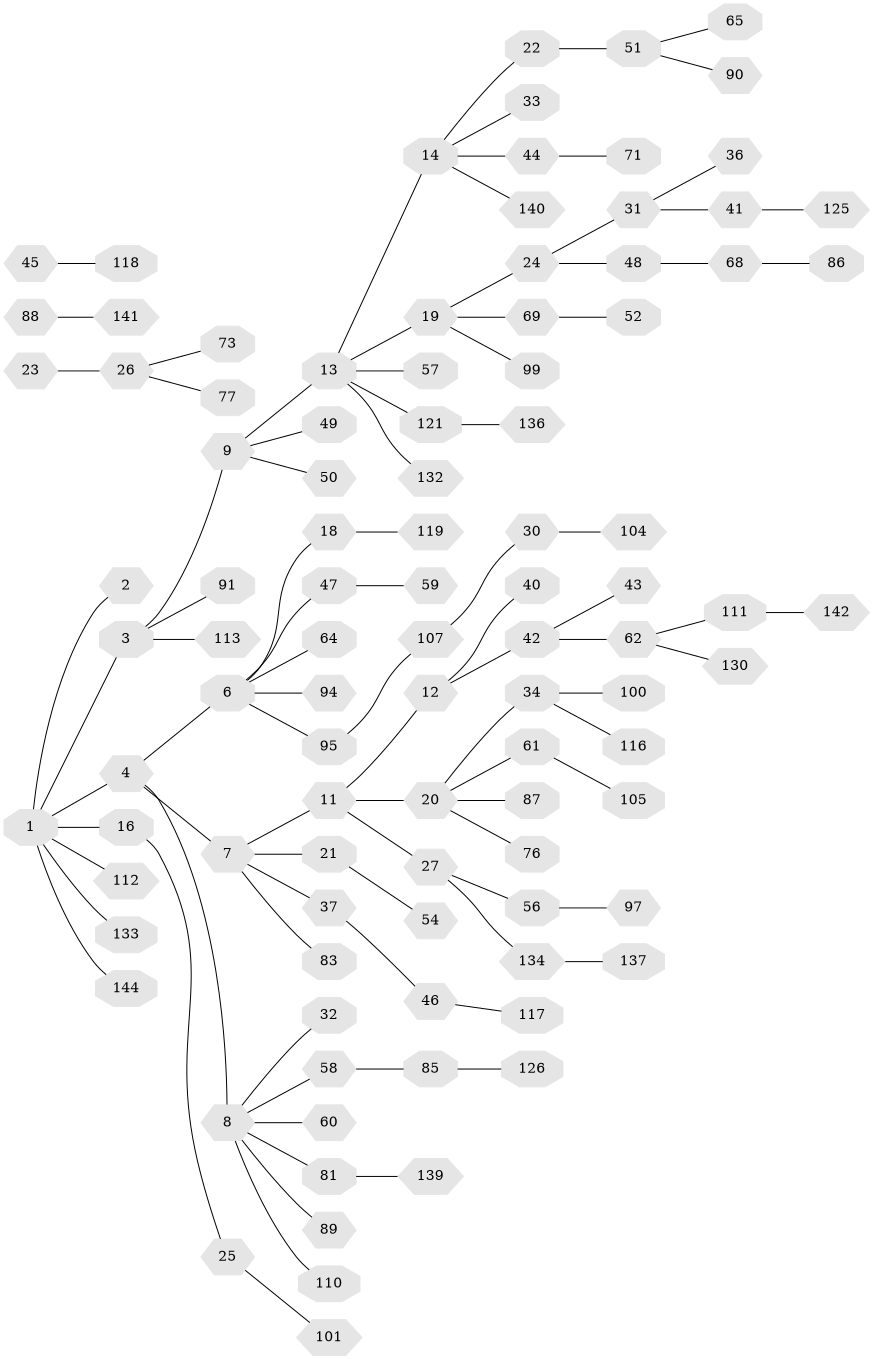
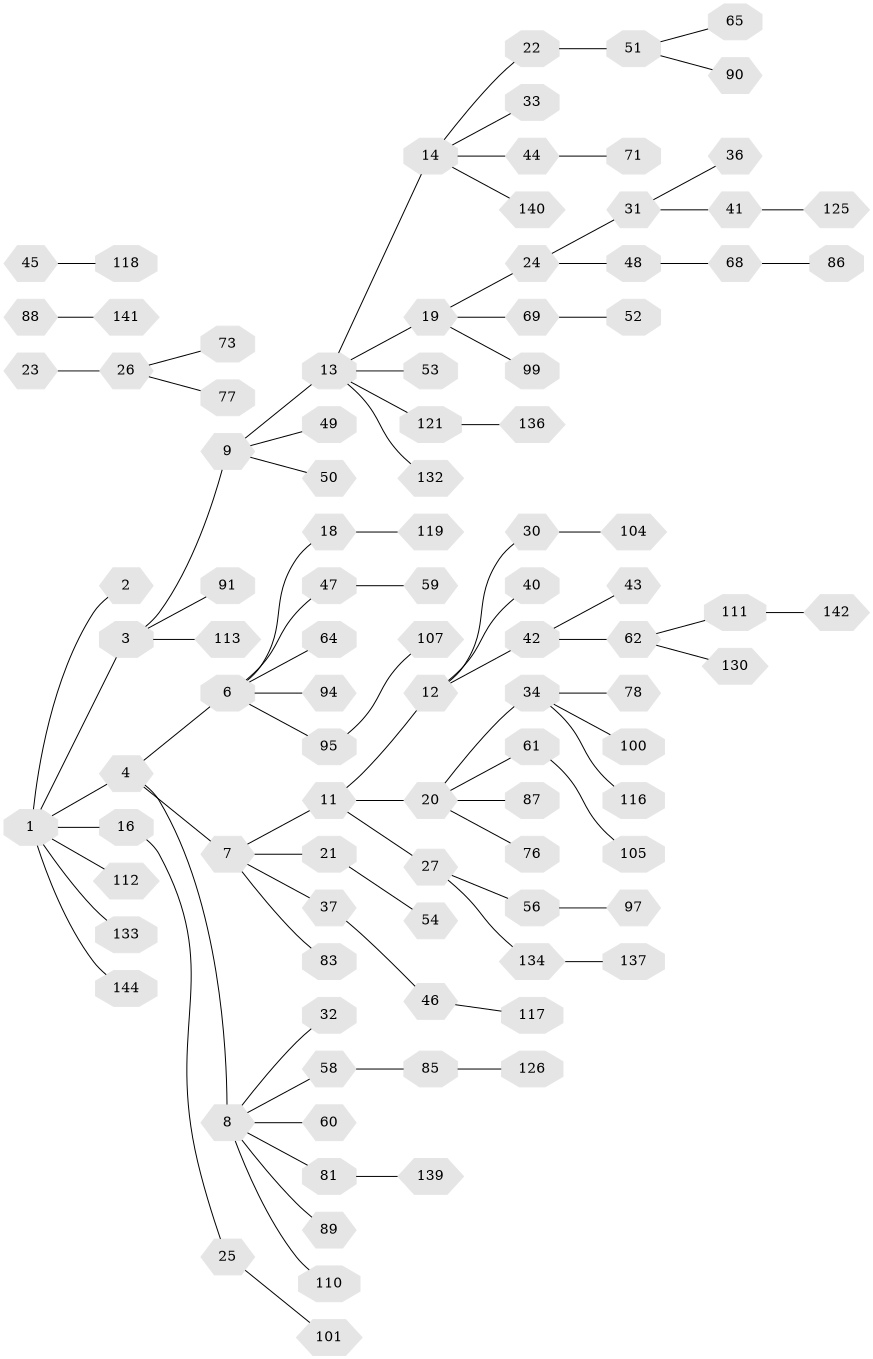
node "57": label "57" -> "53"
edge "30" -- "107": now "30" -- "12"
node "78": added
